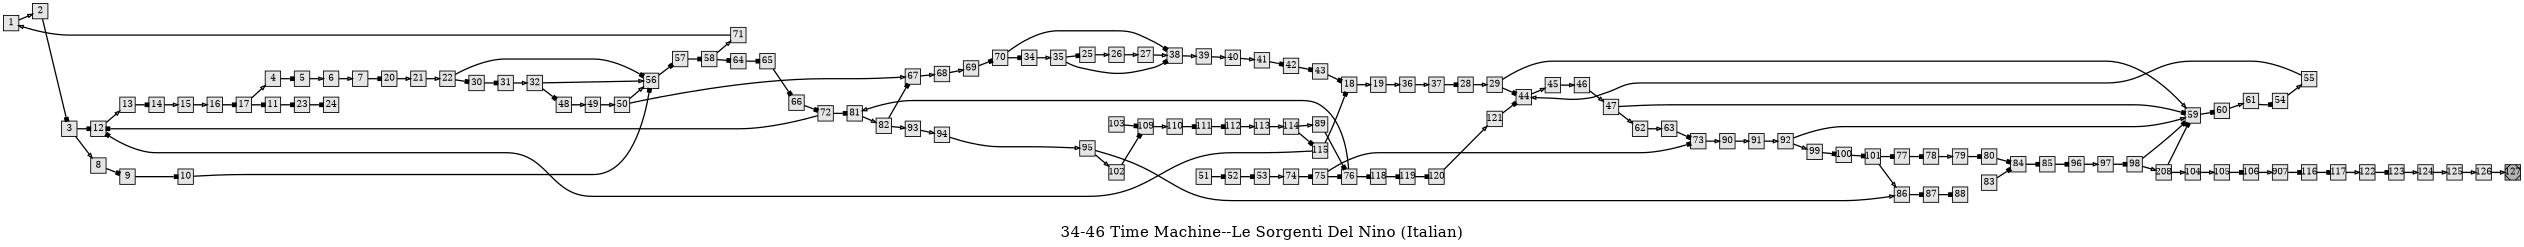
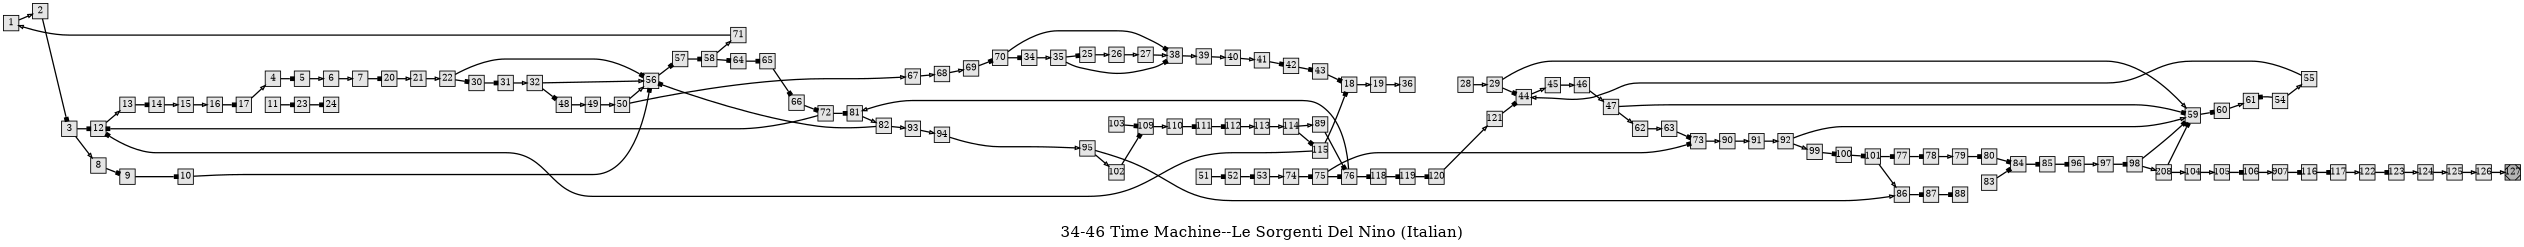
node "37": removed
edge "17" -> "11": removed
edge "82" -> "67": now "82" -> "56"
edge "61" -> "54": reversed
